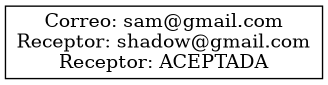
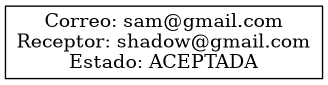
node "Correo: sam@gmail.com": text "Receptor: ACEPTADA" -> "Estado: ACEPTADA"
